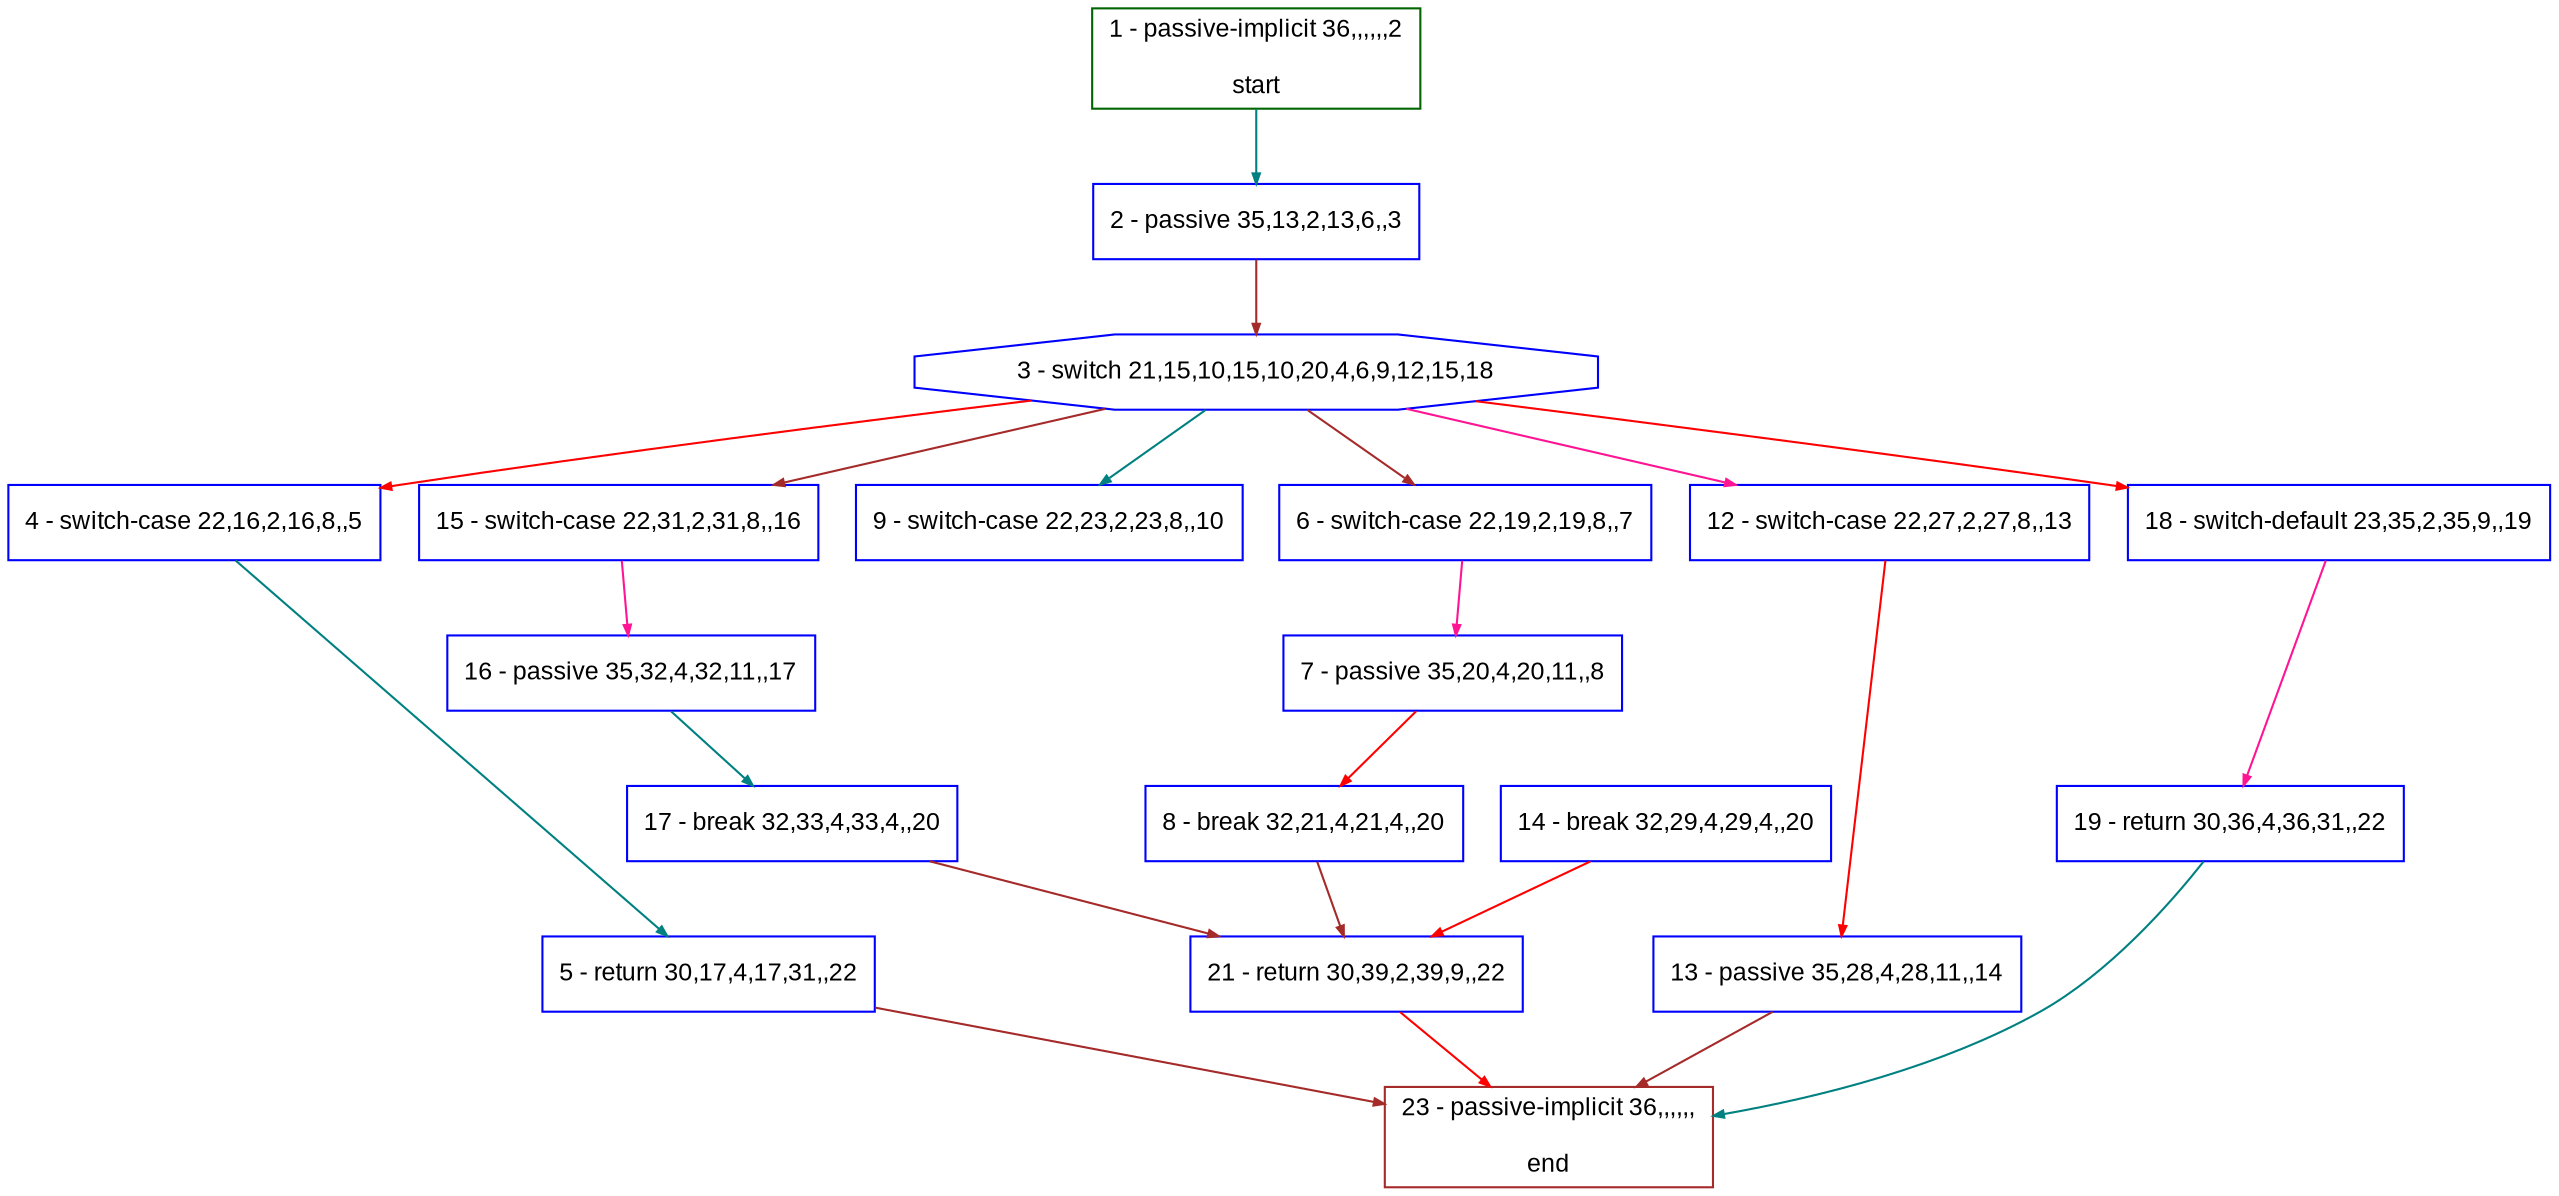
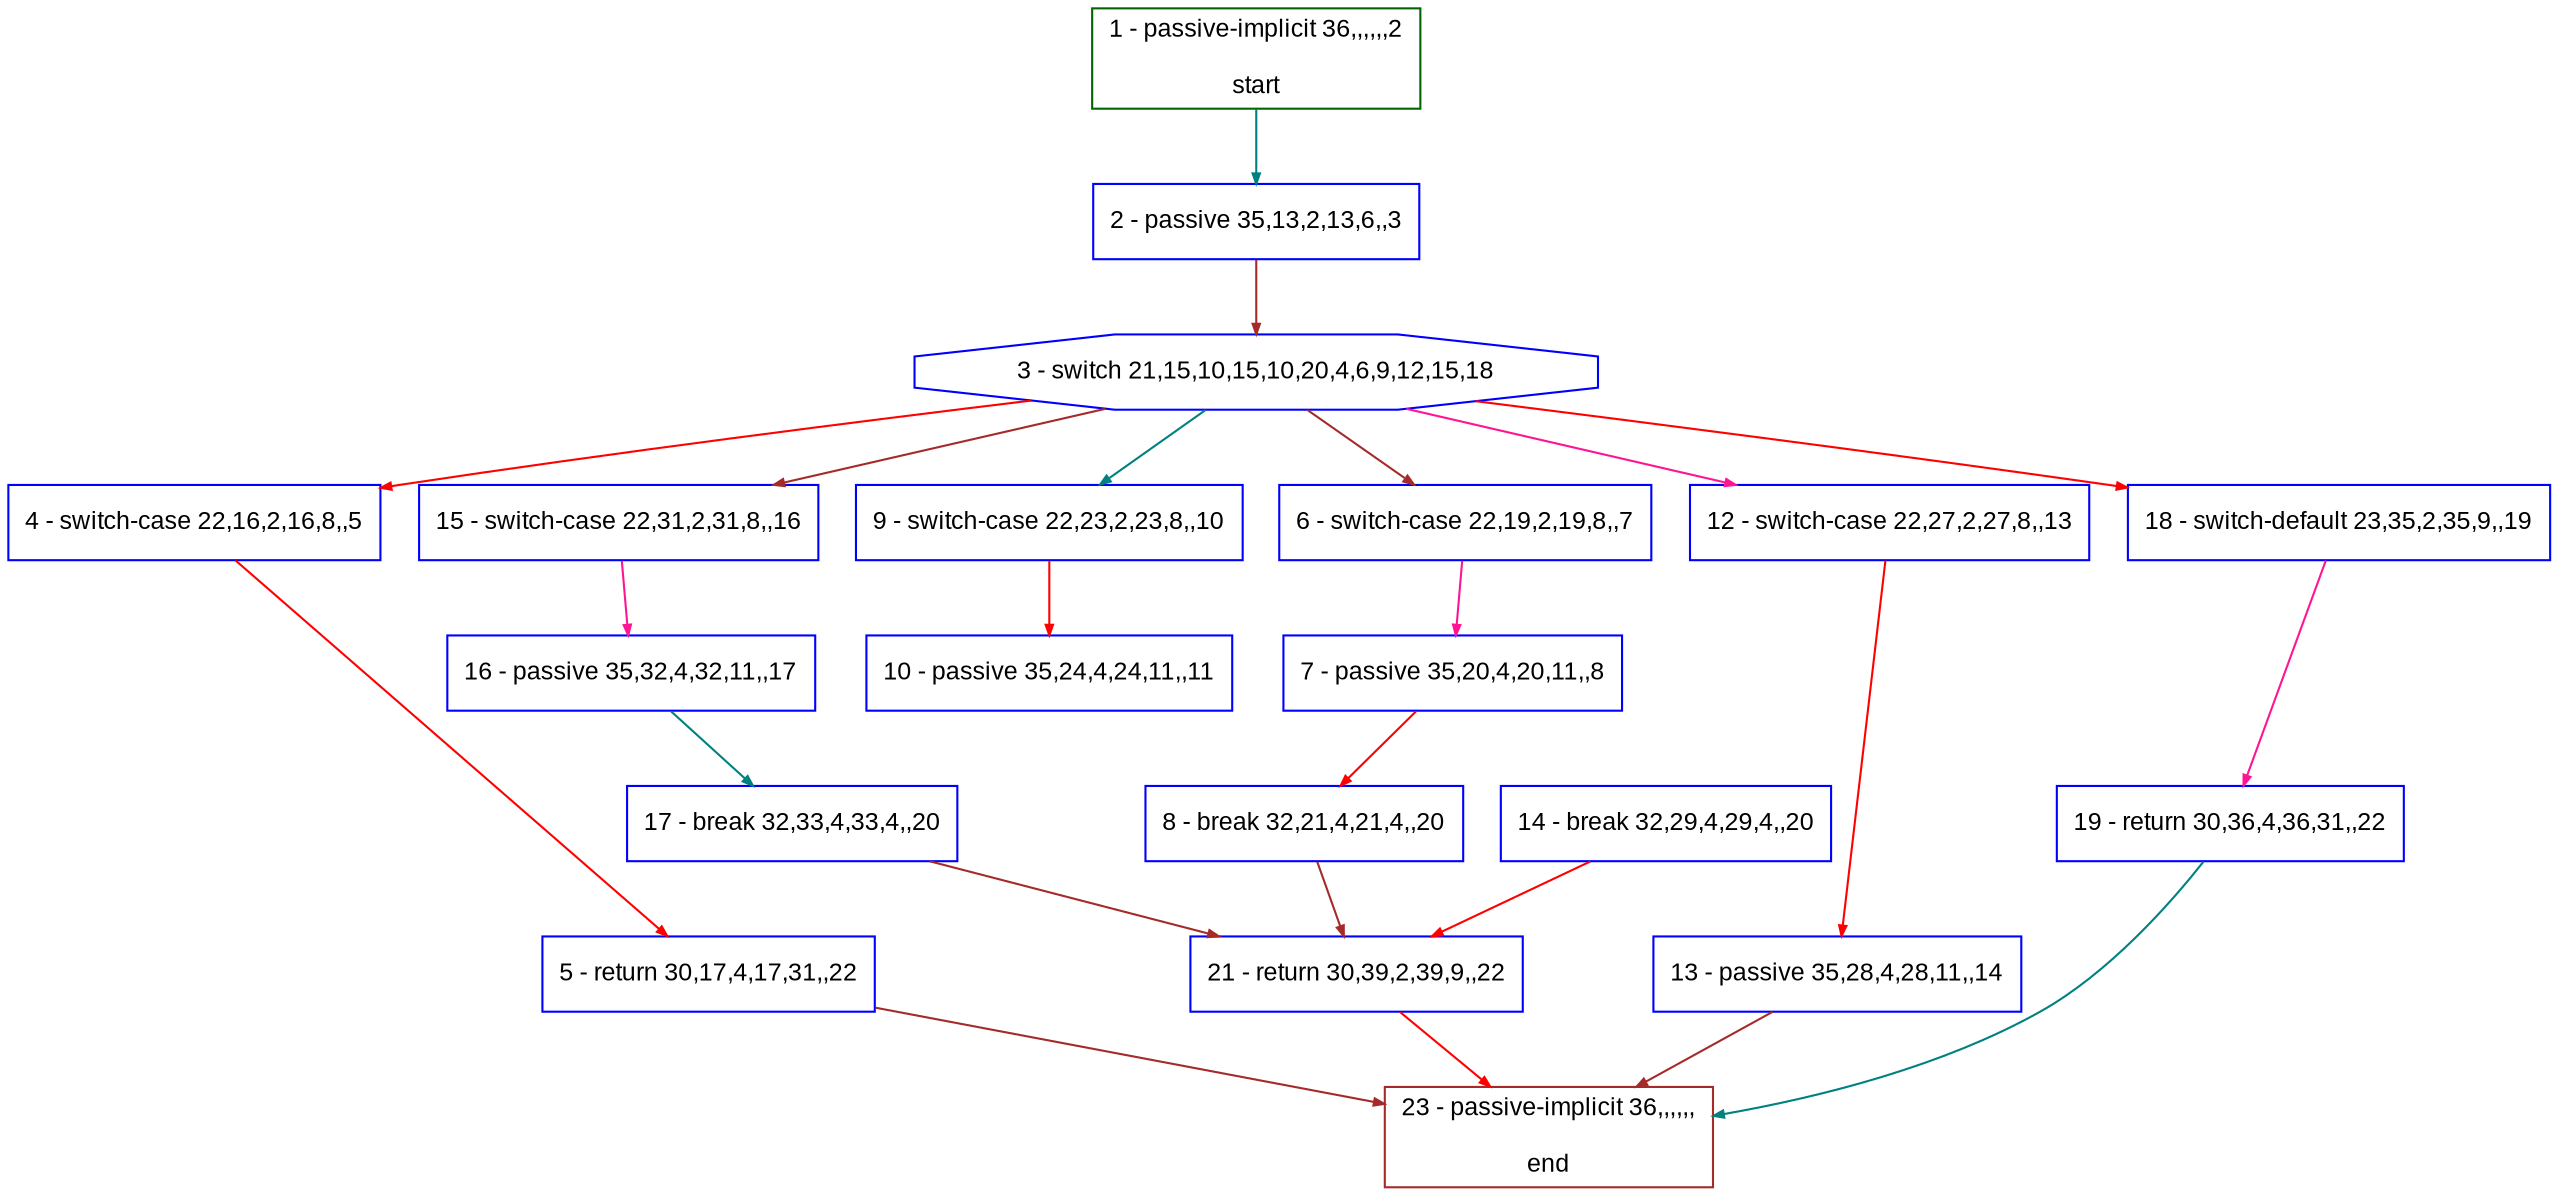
node "10 - passive 35,24,4,24,11,,11": added
edge "4 - switch-case 22,16,2,16,8,,5" -> "5 - return 30,17,4,17,31,,22": color teal -> red
